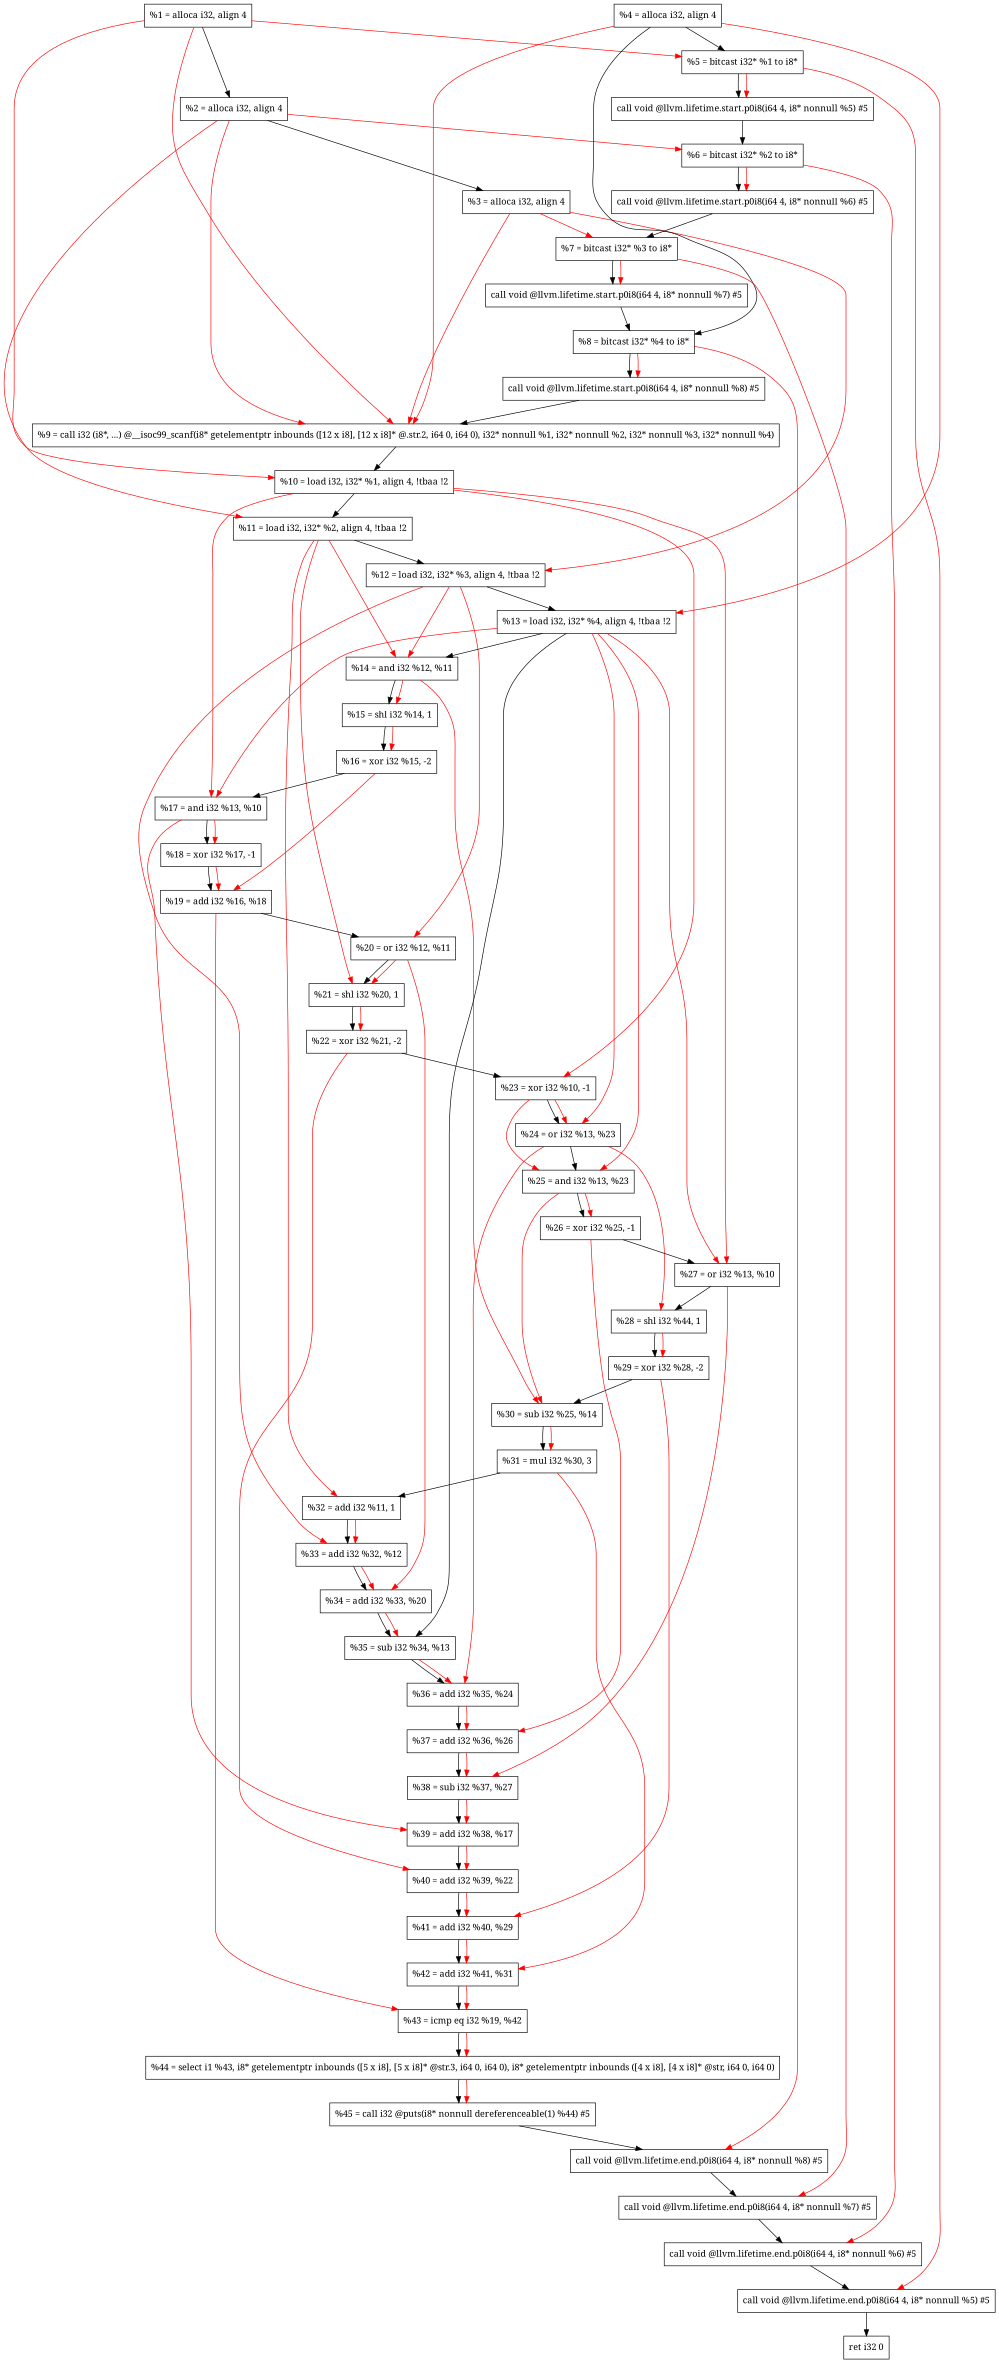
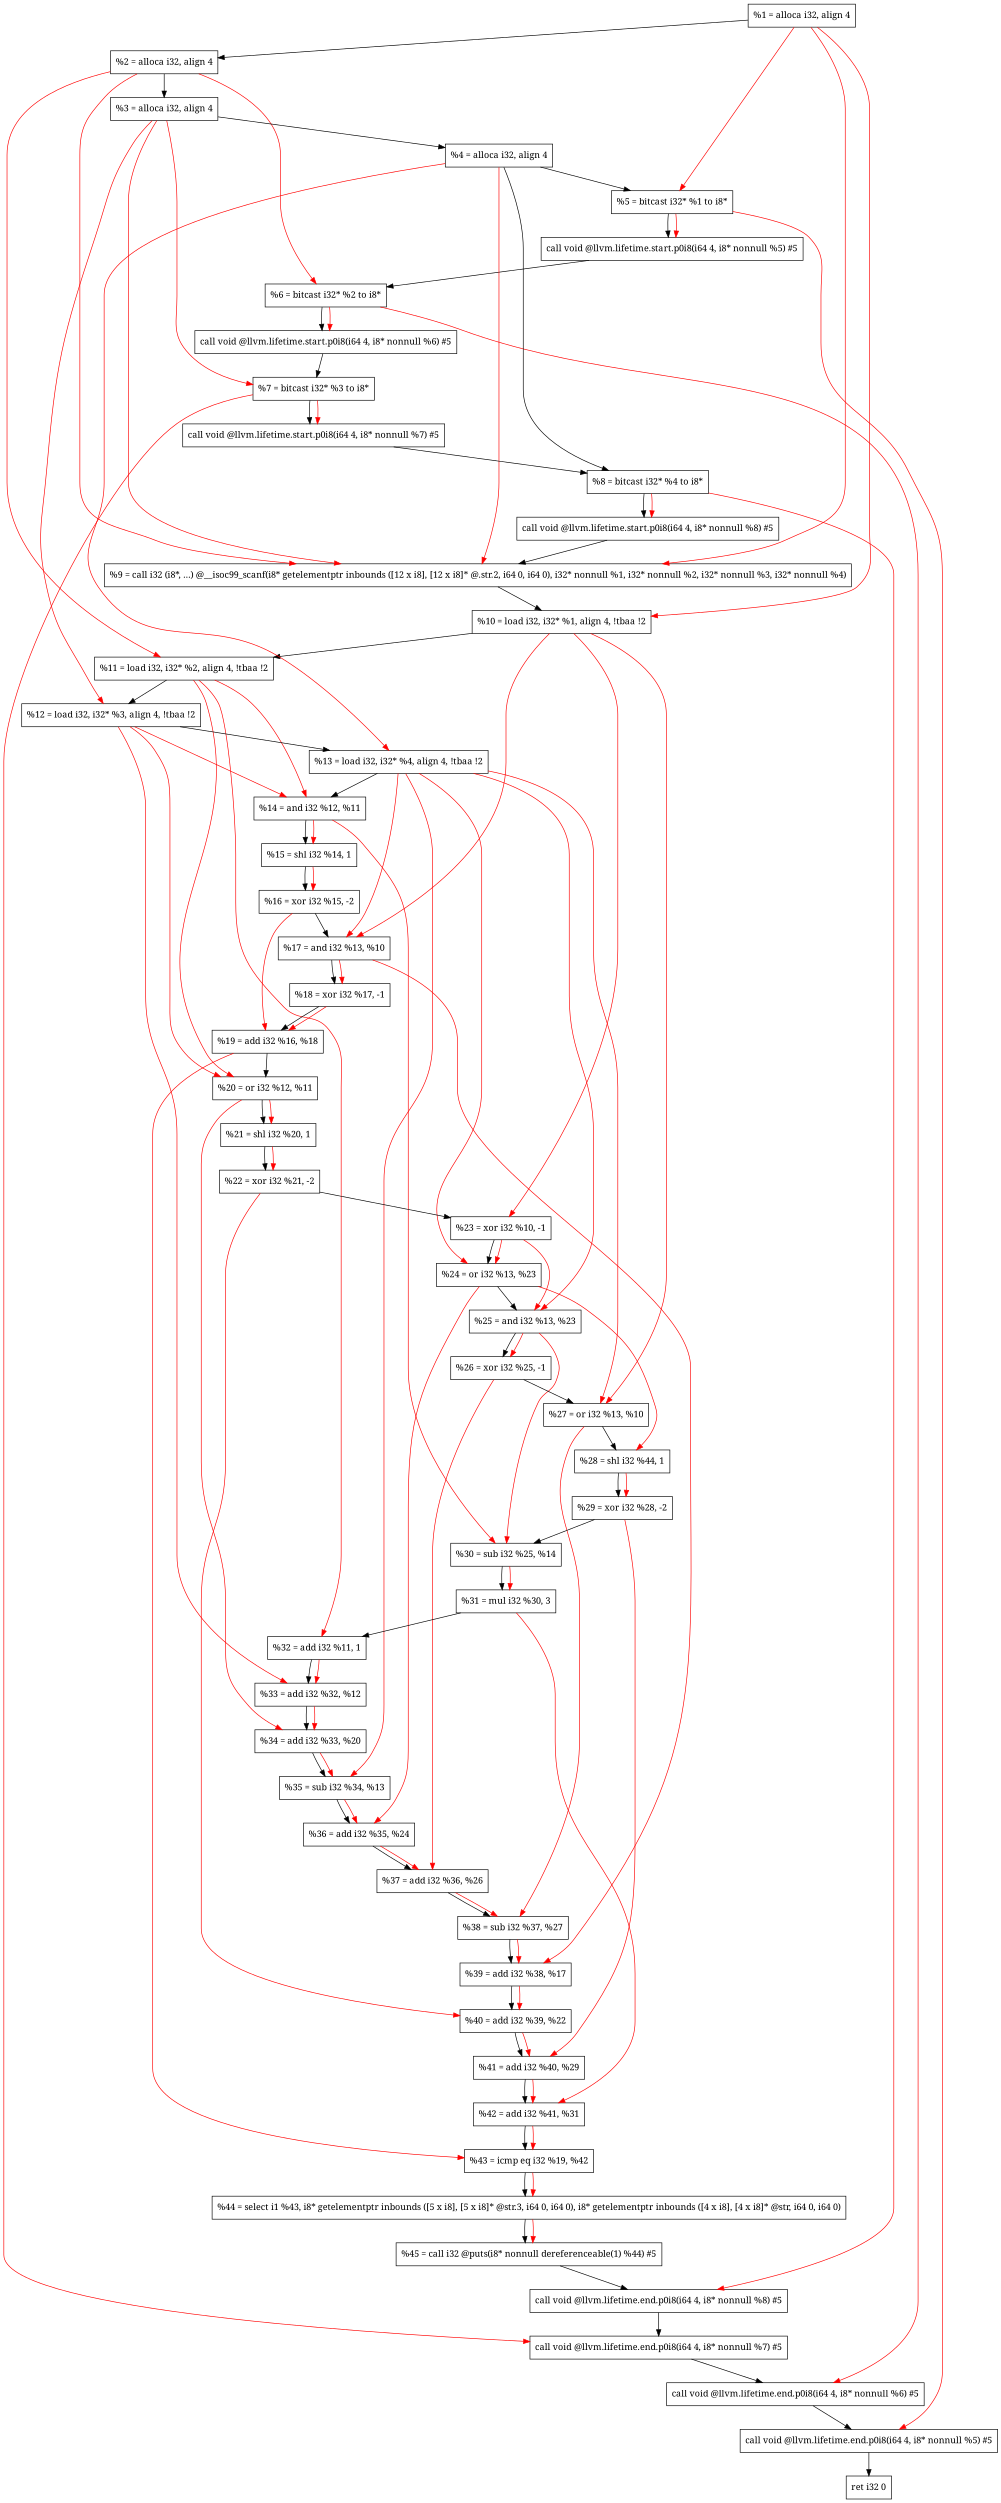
edge "%3 = alloca i32, align 4" -> "%4 = alloca i32, align 4": added
edge "%11 = load i32, i32* %2, align 4, !tbaa !2" -> "%21 = shl i32 %20, 1": now "%11 = load i32, i32* %2, align 4, !tbaa !2" -> "%20 = or i32 %12, %11"
edge "%13 = load i32, i32* %4, align 4, !tbaa !2" -> "%35 = sub i32 %34, %13": color black -> red
